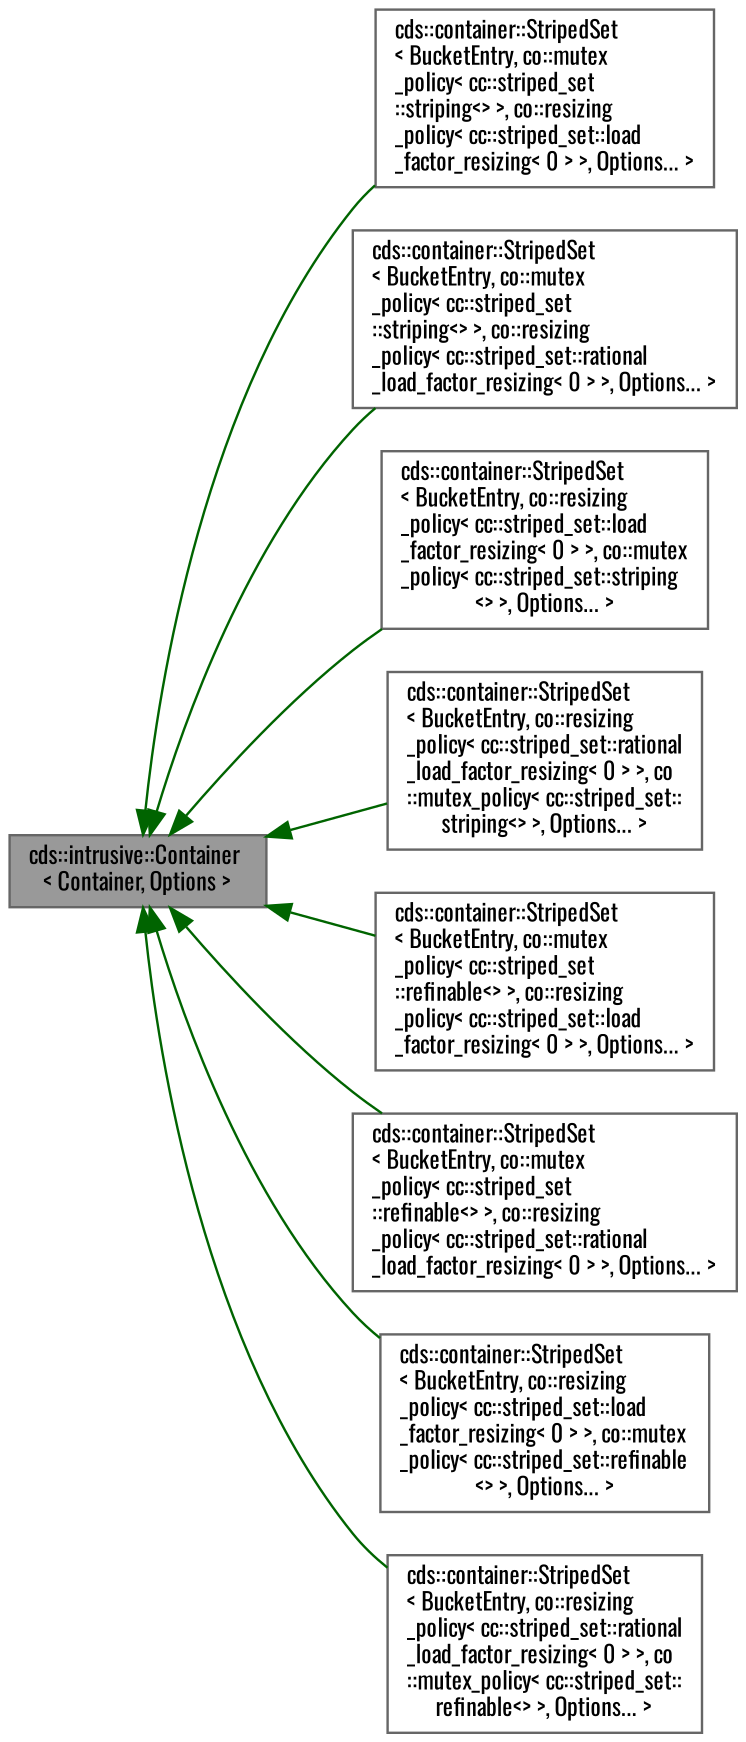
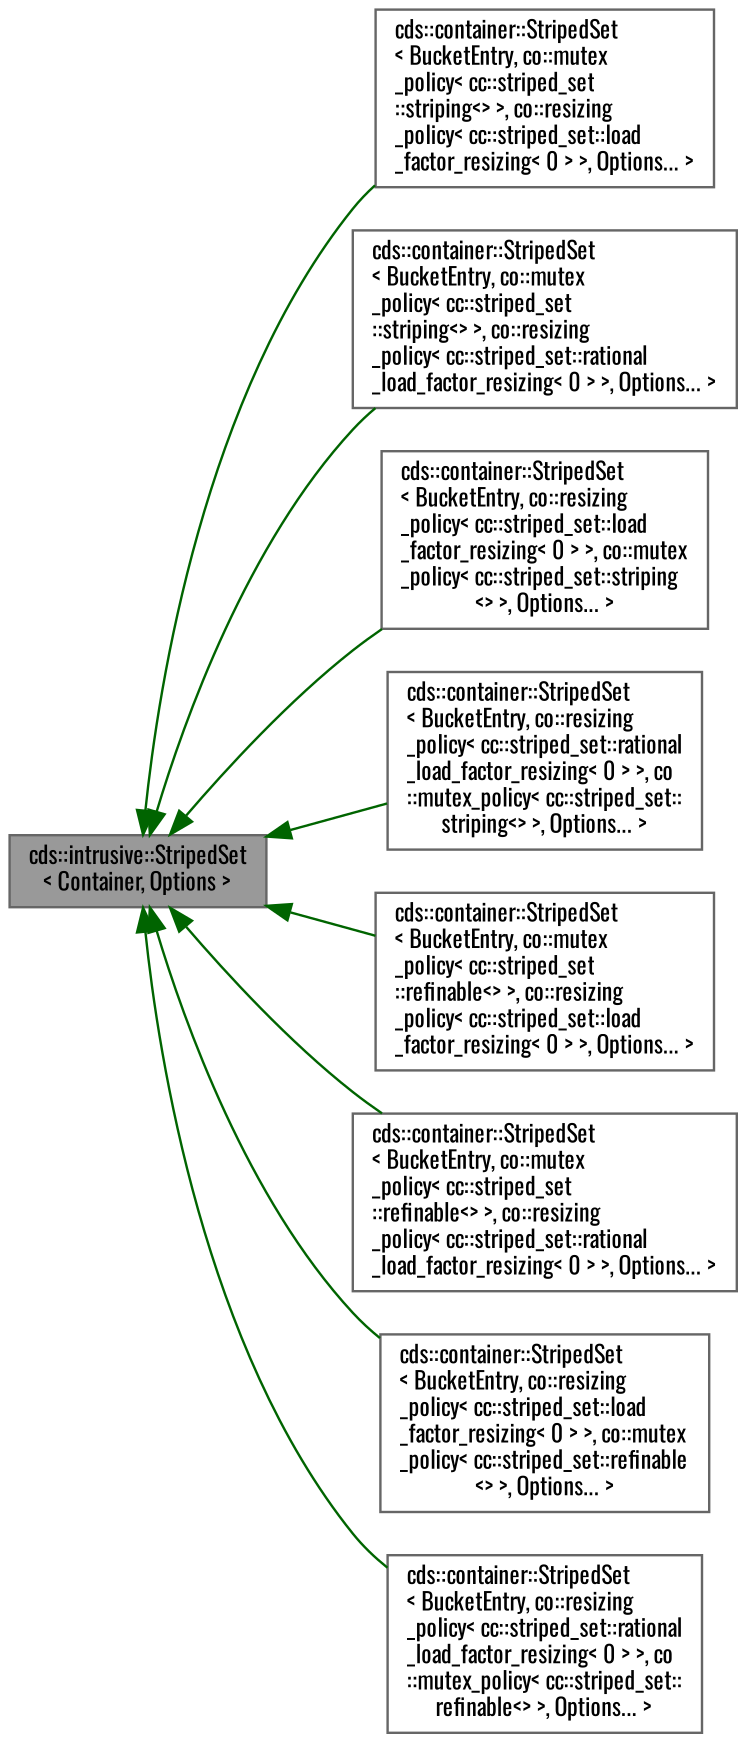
node "cds::intrusive::Container < Container, Options >": label "cds::intrusive::Container < Container, Options >" -> "cds::intrusive::StripedSet < Container, Options >"
